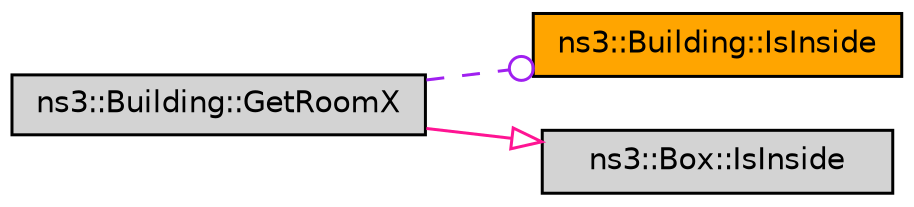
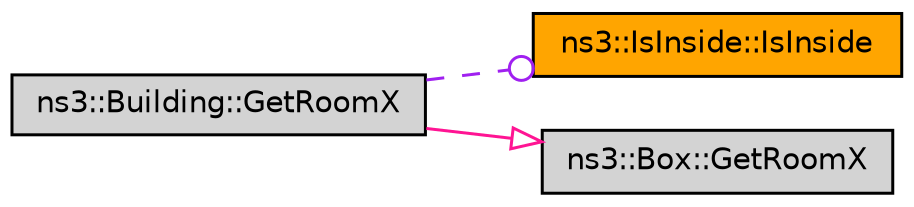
node "ns3::Building::IsInside": label "ns3::Building::IsInside" -> "ns3::IsInside::IsInside"
node "ns3::Box::IsInside": label "ns3::Box::IsInside" -> "ns3::Box::GetRoomX"
